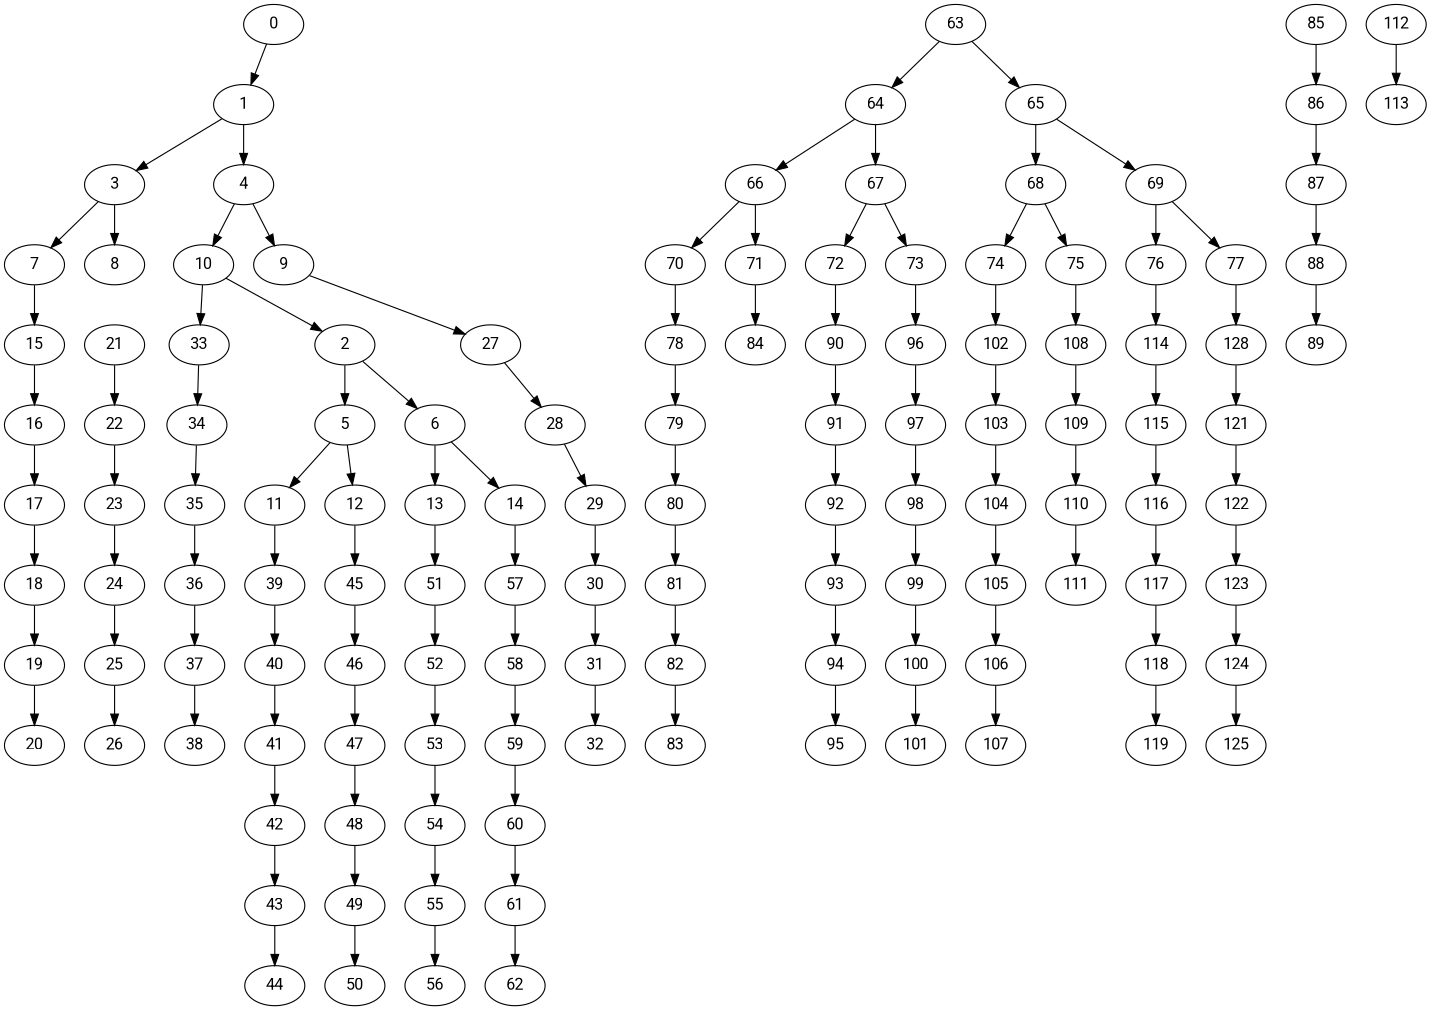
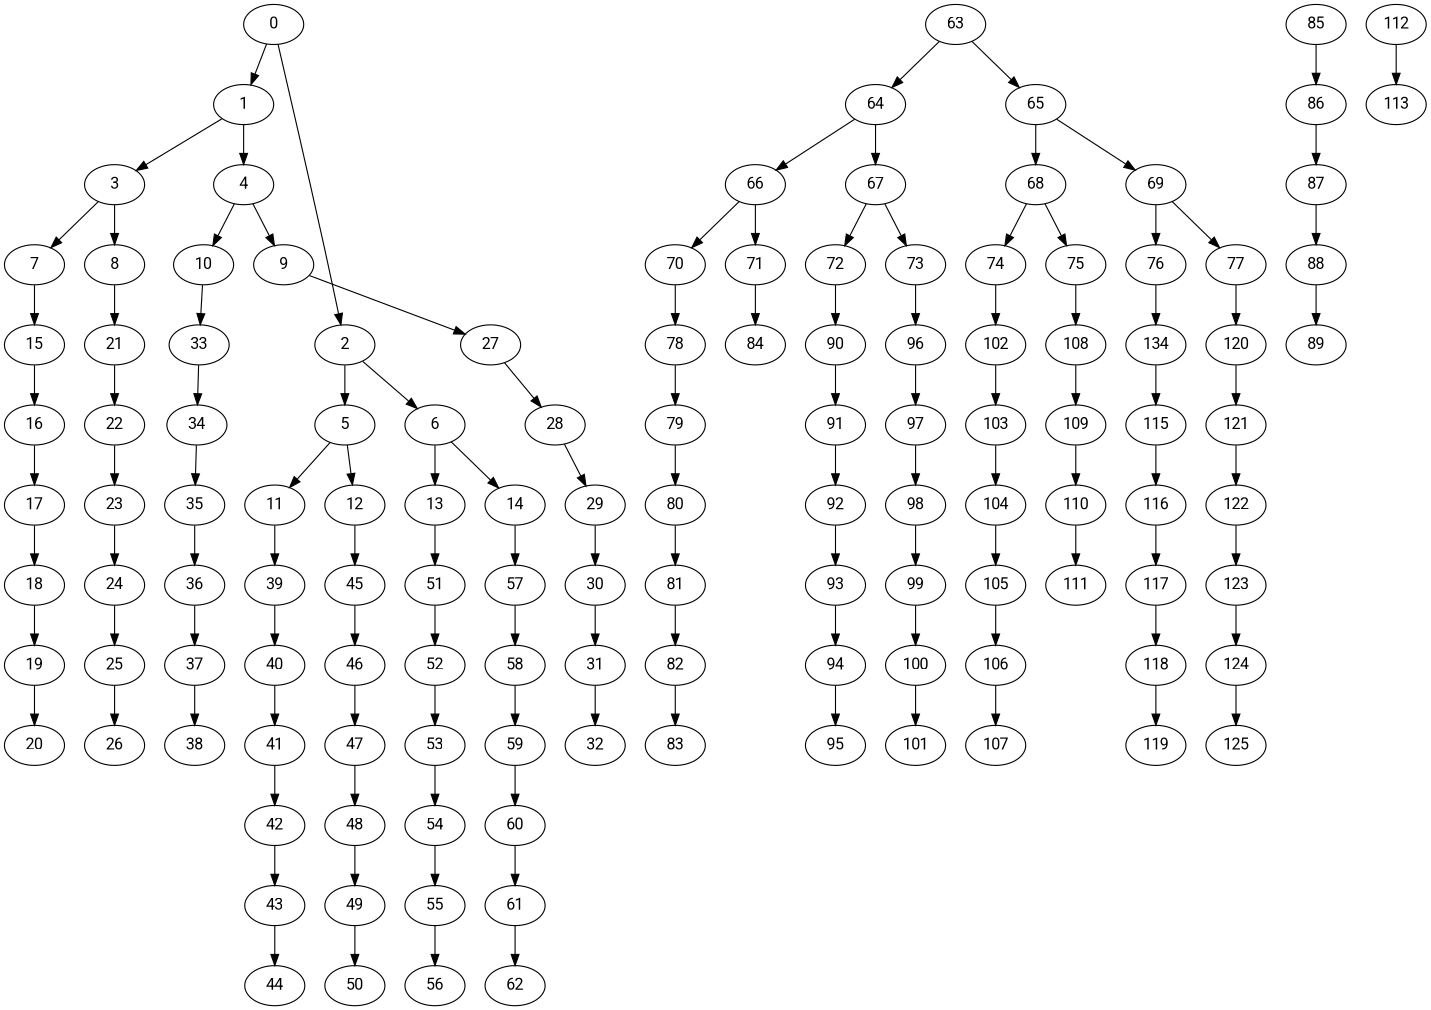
edge "8" -> "21": added
edge "10" -> "2": now "0" -> "2"
node "114": label "114" -> "134"
node "128": label "128" -> "120"
